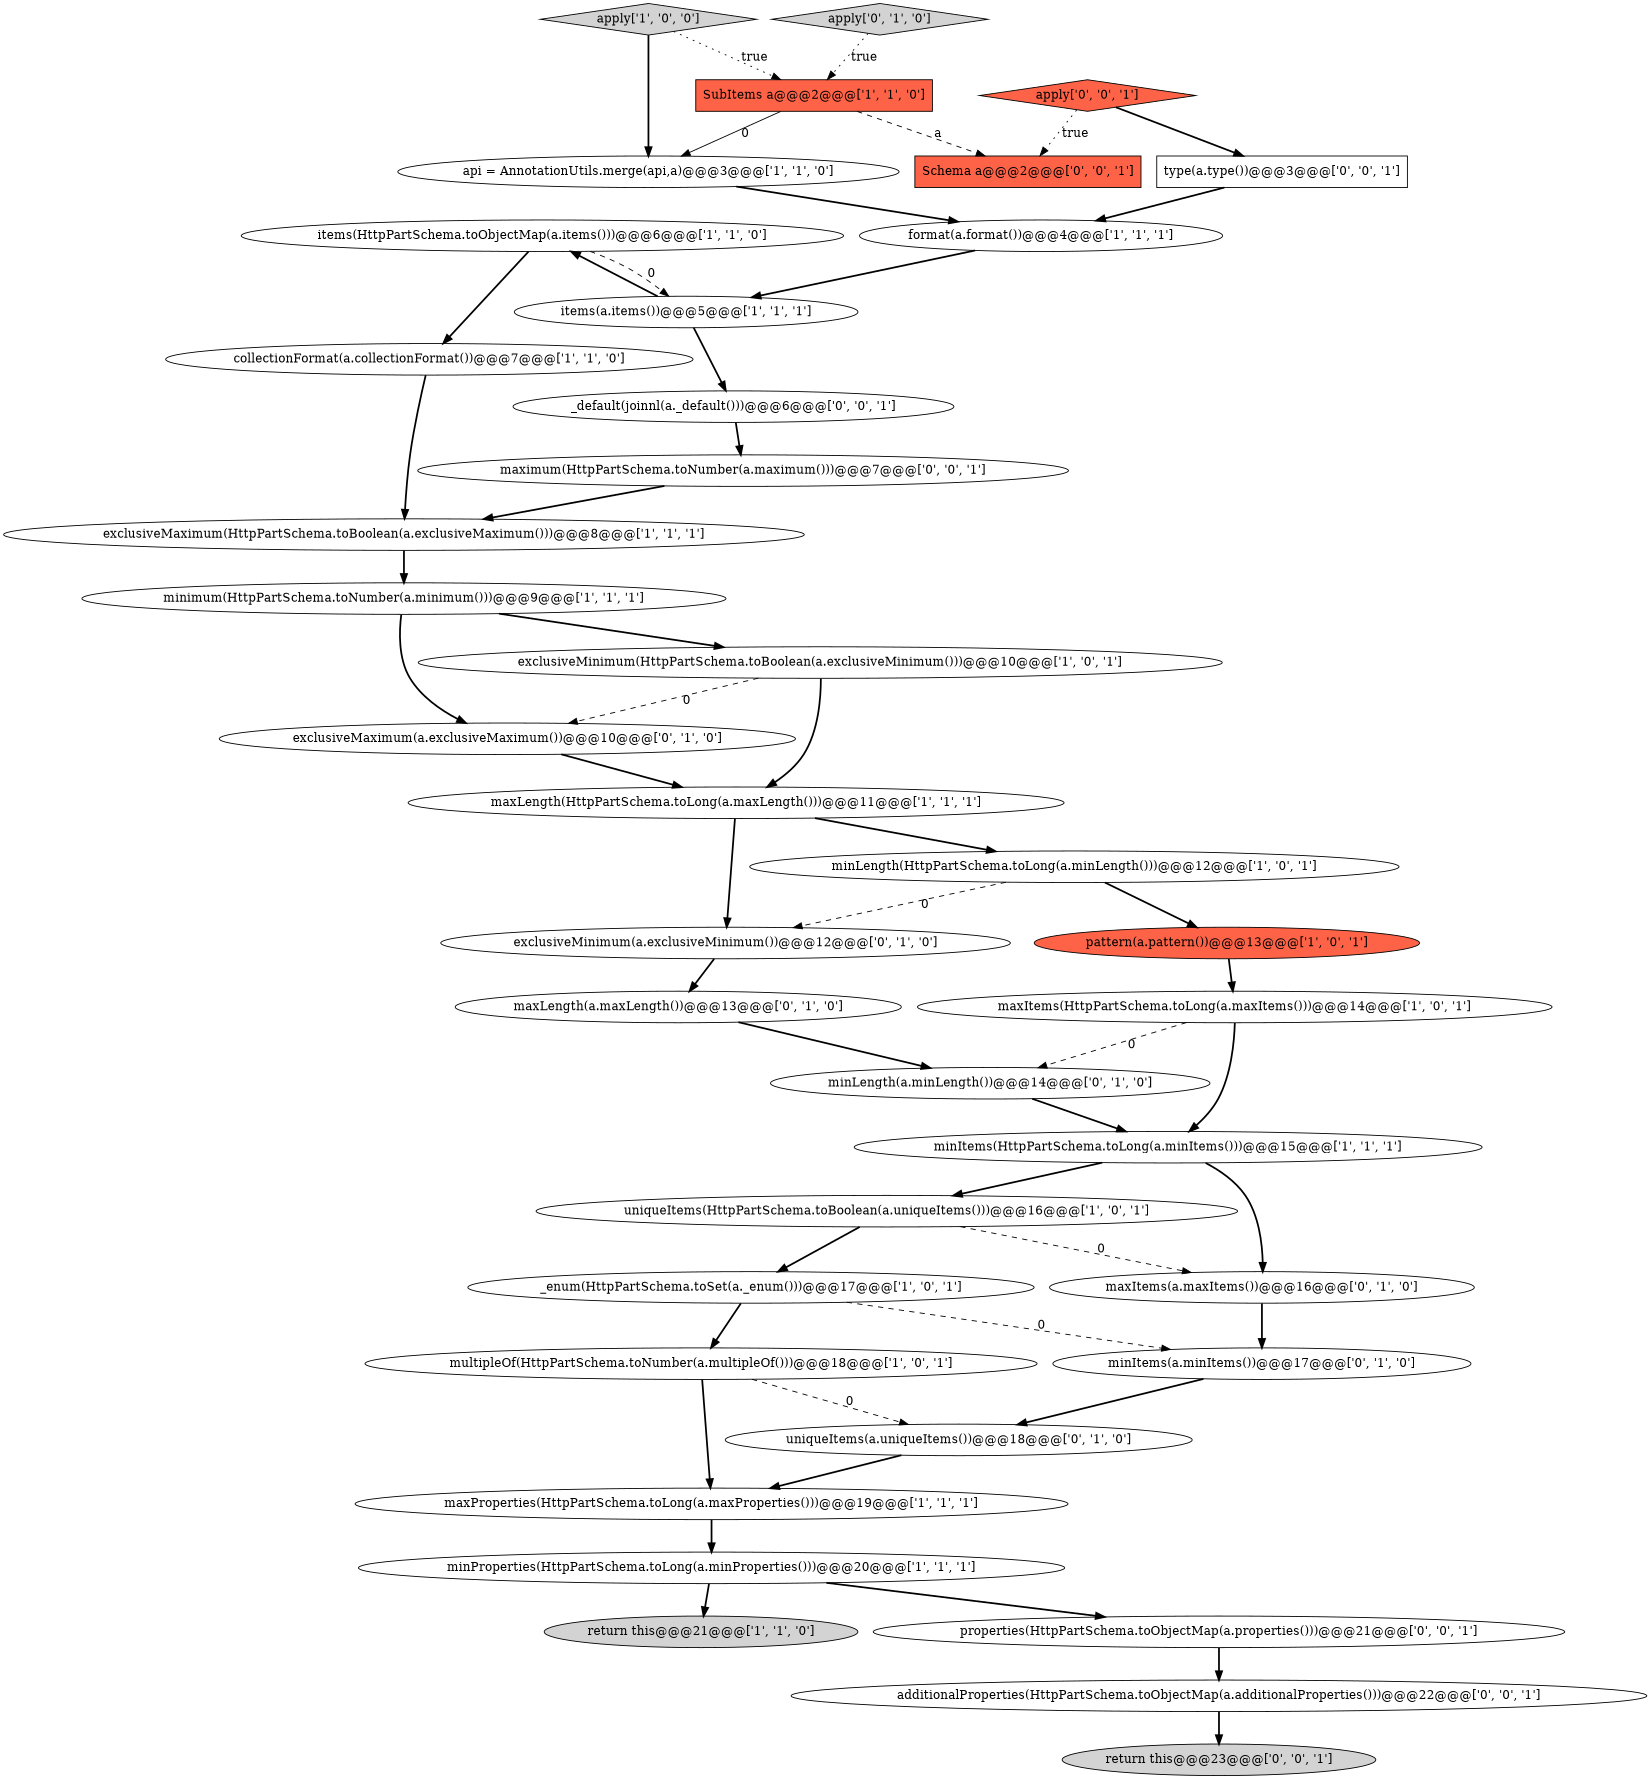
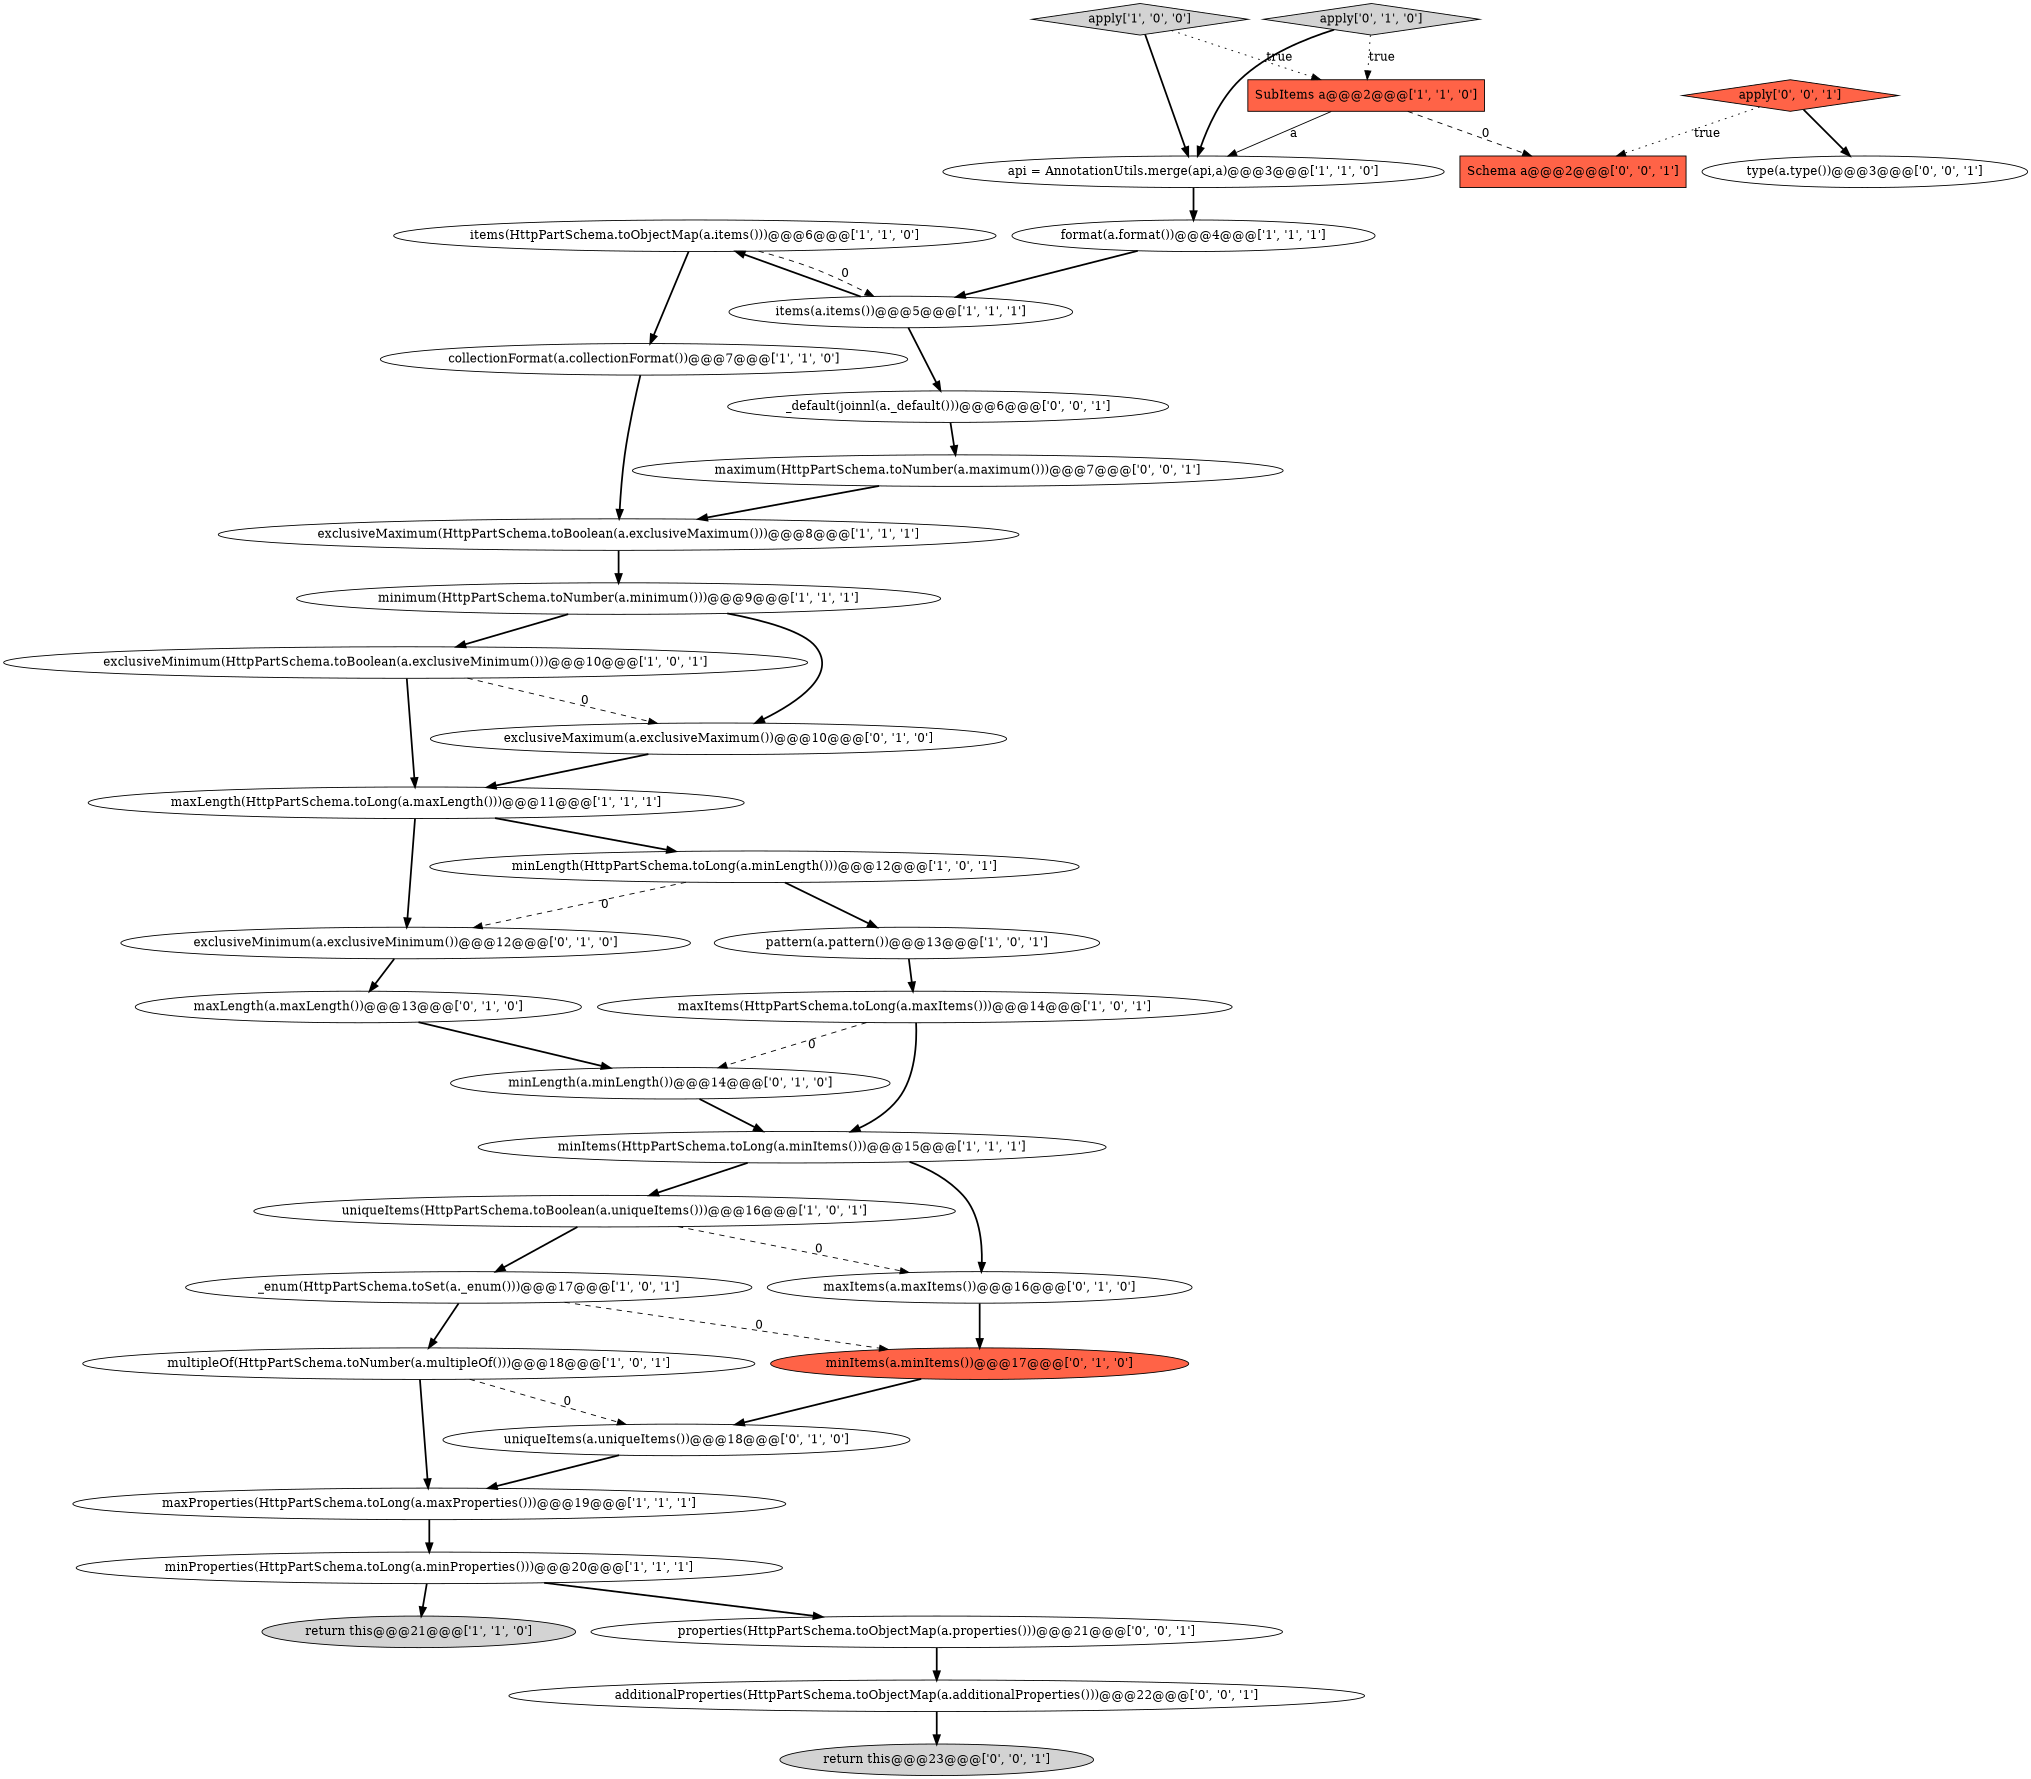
edge "apply['0', '1', '0']" -> "api = AnnotationUtils.merge(api,a)@@@3@@@['1', '1', '0']": added
edge "SubItems a@@@2@@@['1', '1', '0']" -> "api = AnnotationUtils.merge(api,a)@@@3@@@['1', '1', '0']": label "0" -> "a"
edge "SubItems a@@@2@@@['1', '1', '0']" -> "Schema a@@@2@@@['0', '0', '1']": label "a" -> "0"
node "type(a.type())@@@3@@@['0', '0', '1']": shape box -> ellipse
edge "type(a.type())@@@3@@@['0', '0', '1']" -> "format(a.format())@@@4@@@['1', '1', '1']": removed
node "pattern(a.pattern())@@@13@@@['1', '0', '1']": fillcolor tomato -> white
node "minItems(a.minItems())@@@17@@@['0', '1', '0']": fillcolor white -> tomato
